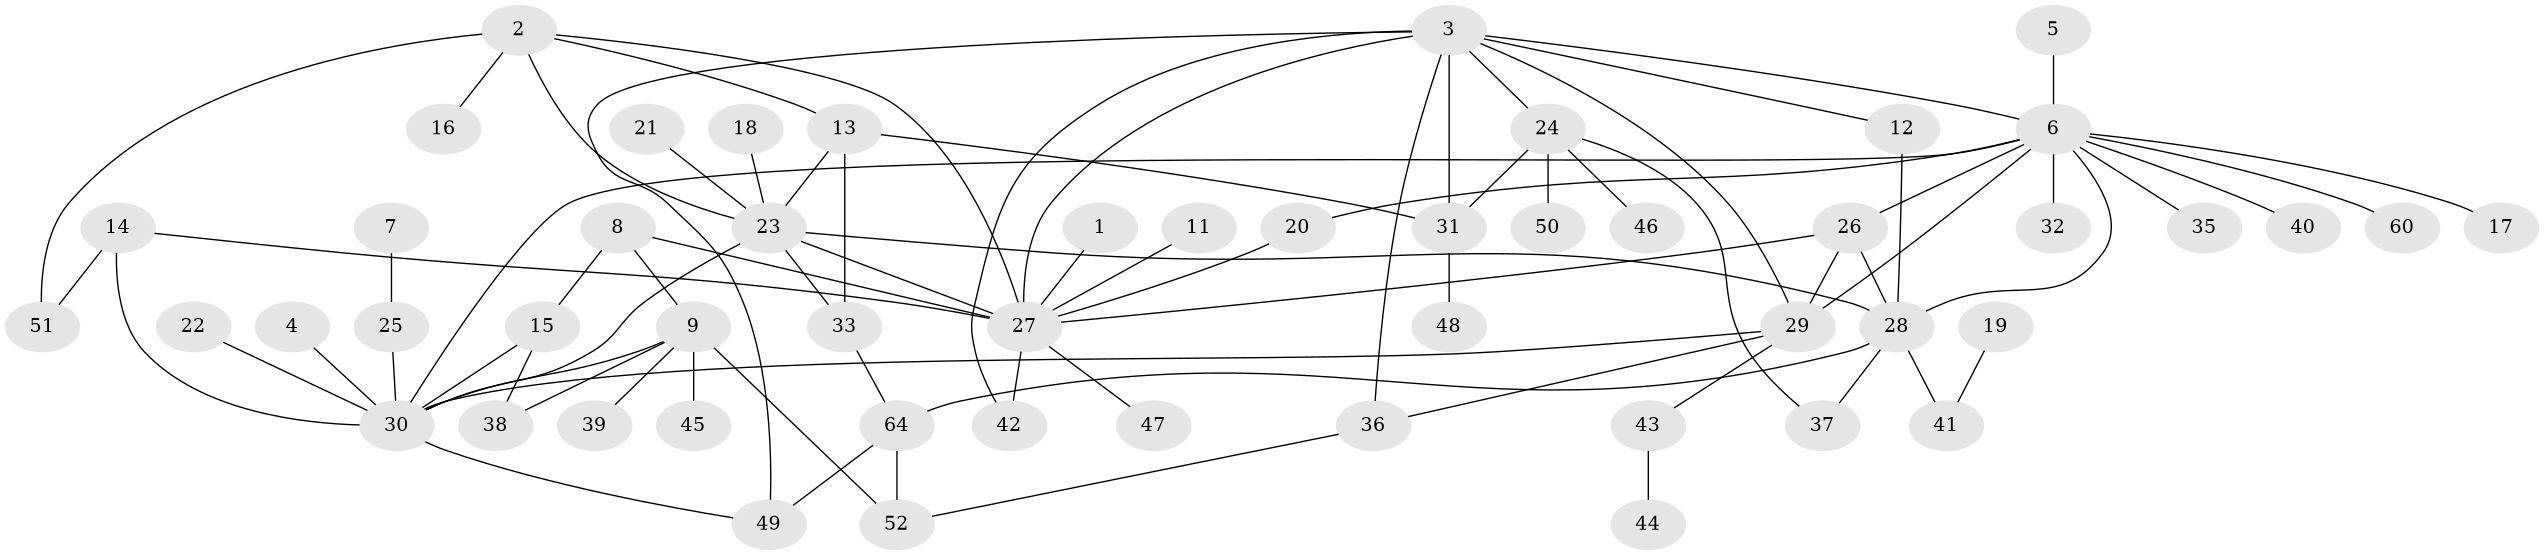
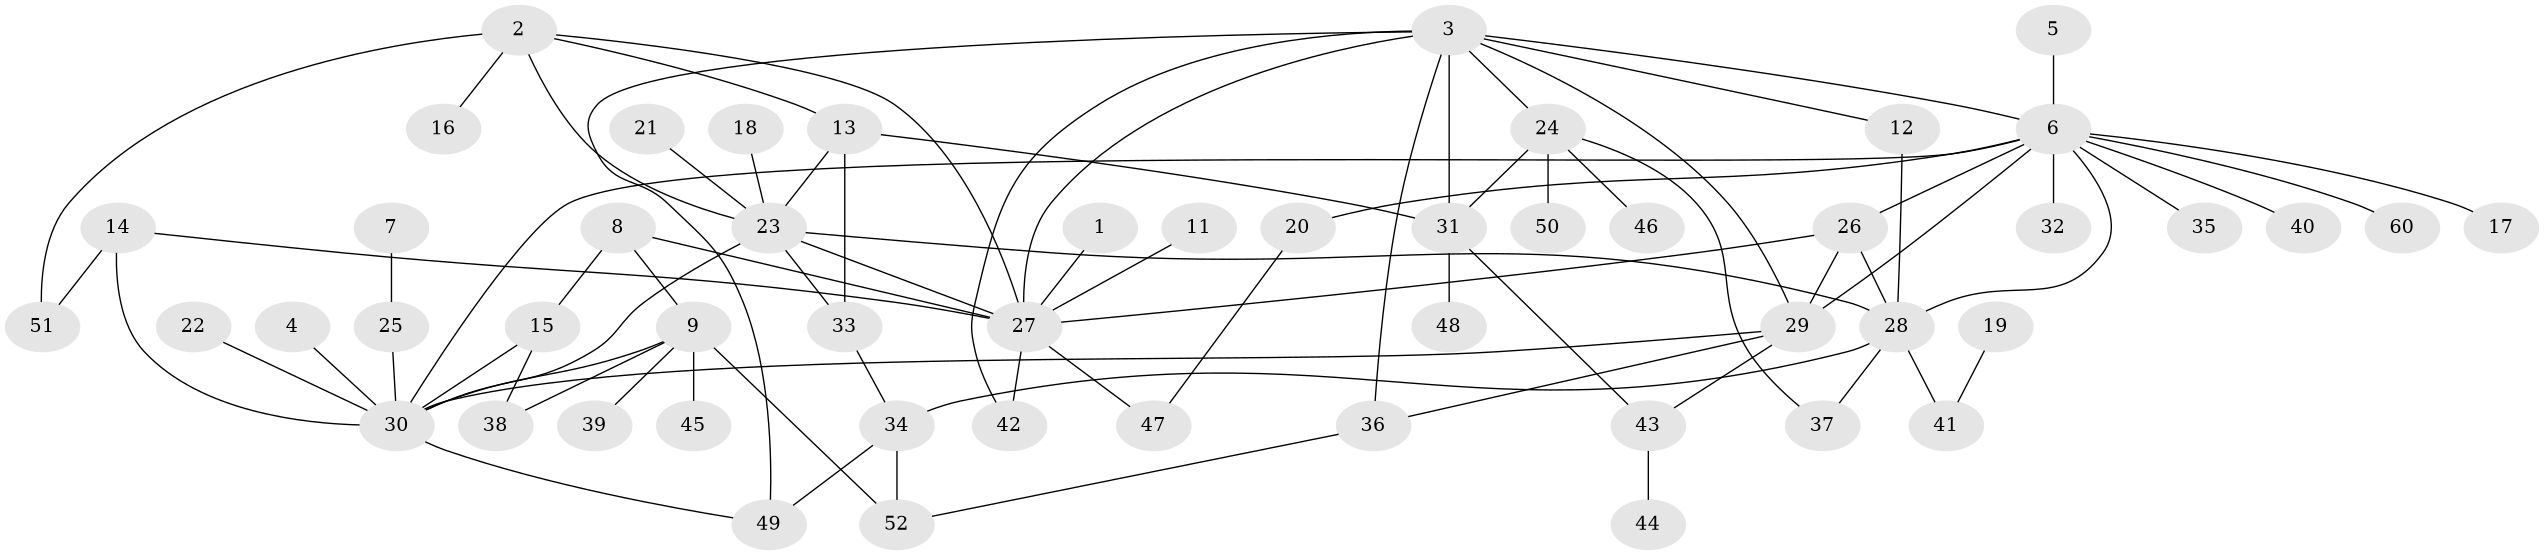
edge "20" -- "27": now "20" -- "47"
edge "31" -- "43": added
node "64": label "64" -> "34"
